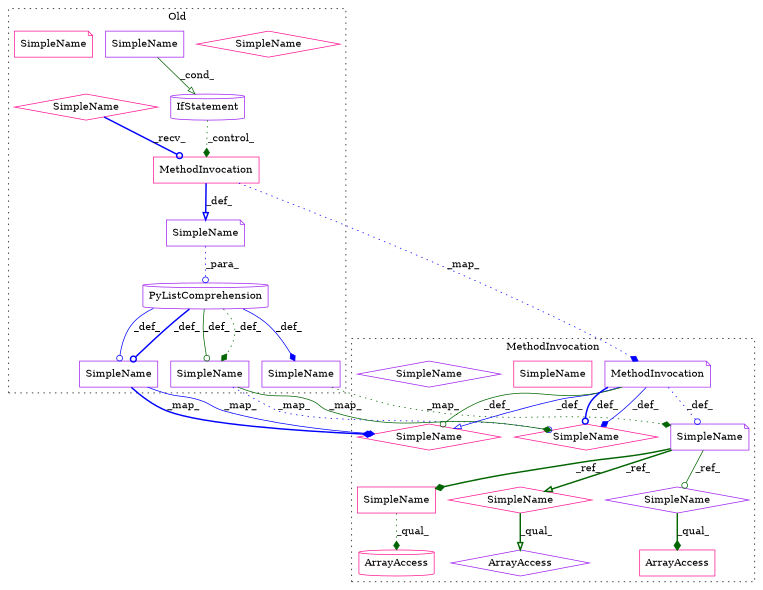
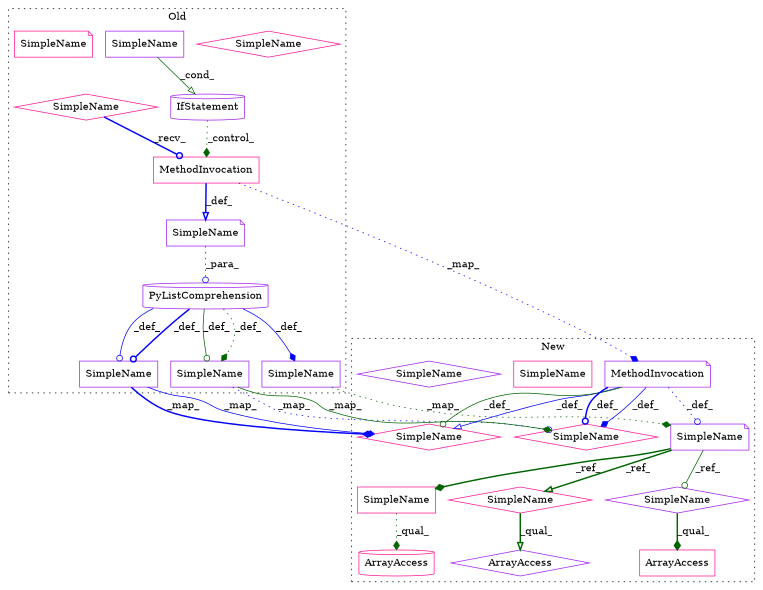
cluster "MethodInvocation": label "MethodInvocation" -> "New"
